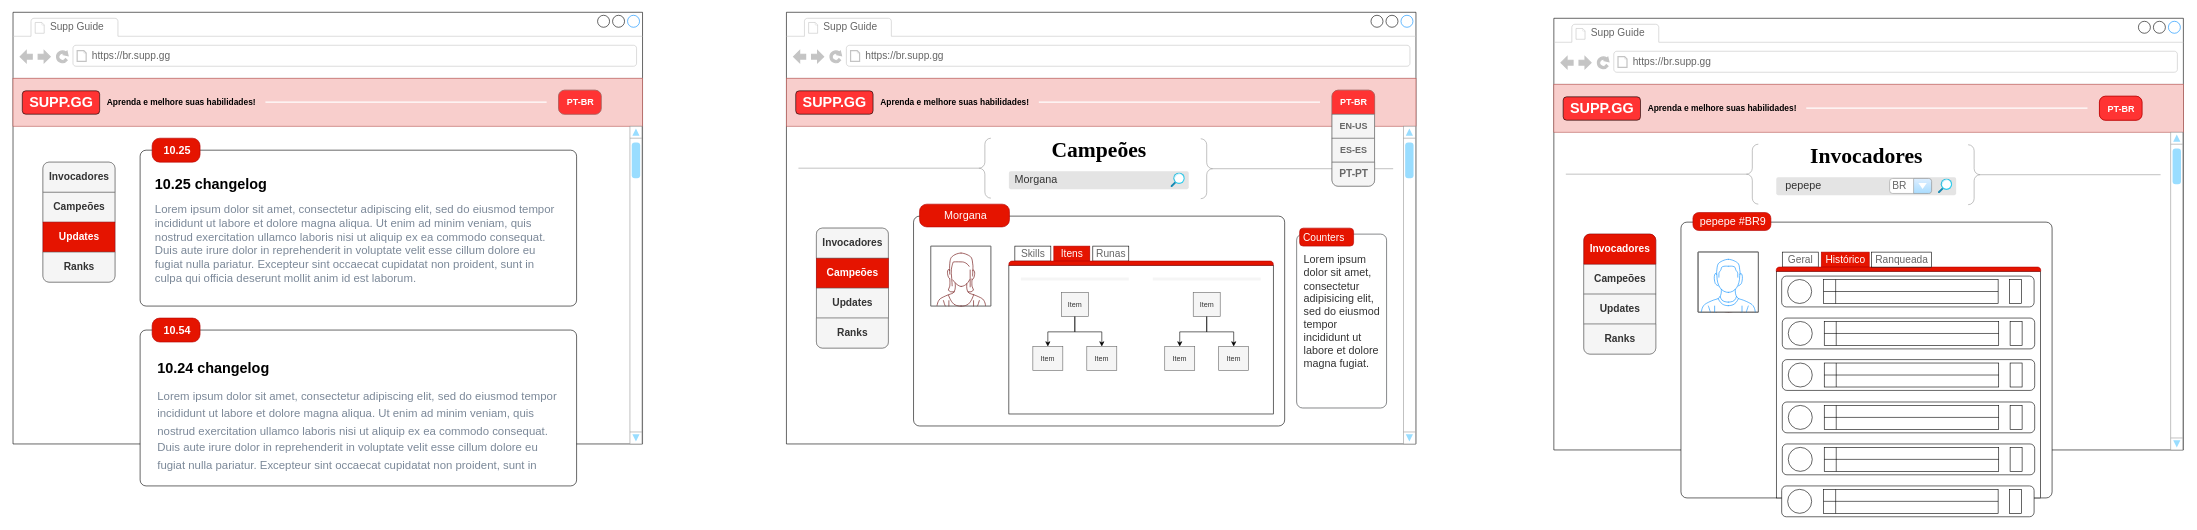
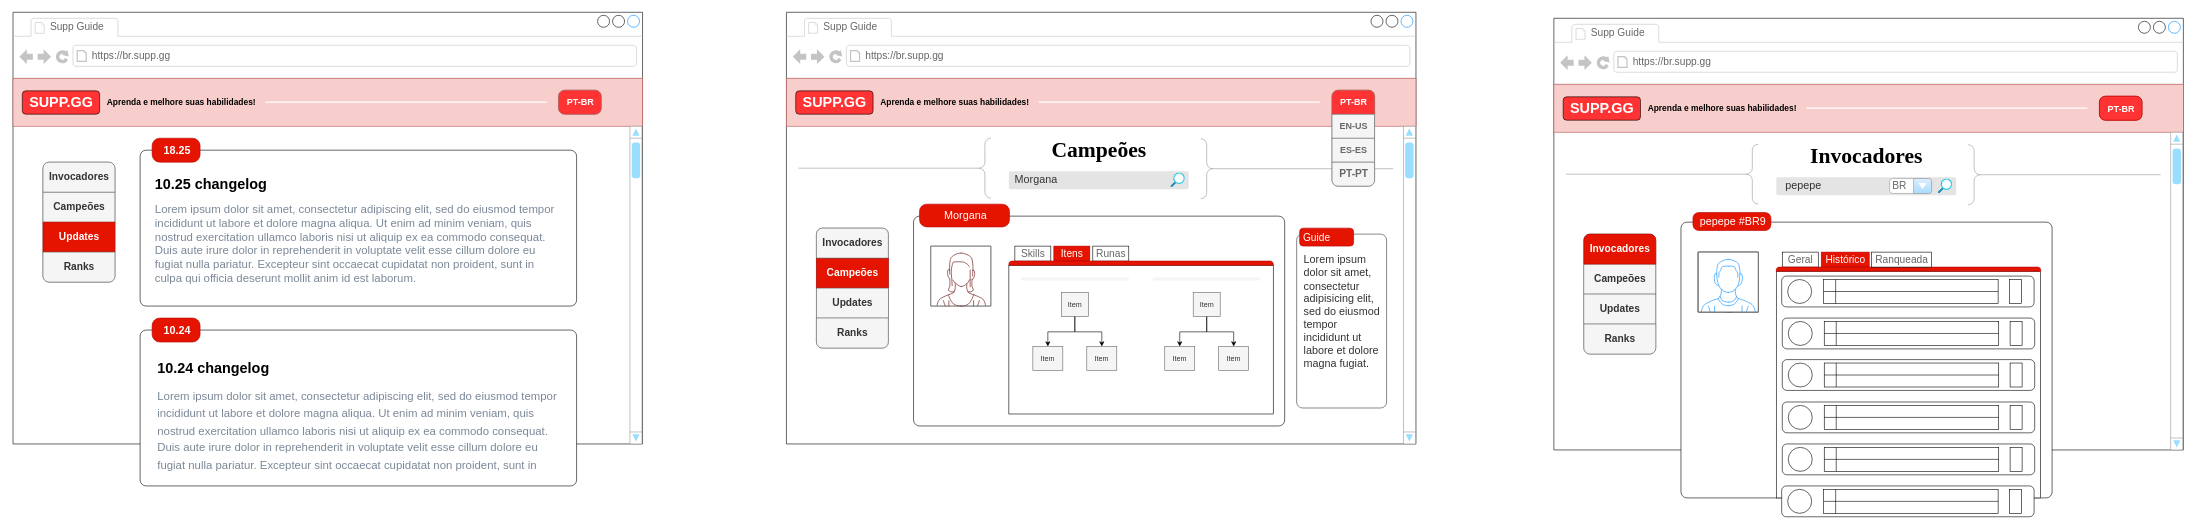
node "10.25": label "10.25" -> "18.25"
node "Counters": label "Counters" -> "Guide"
node "10.54": label "10.54" -> "10.24"
